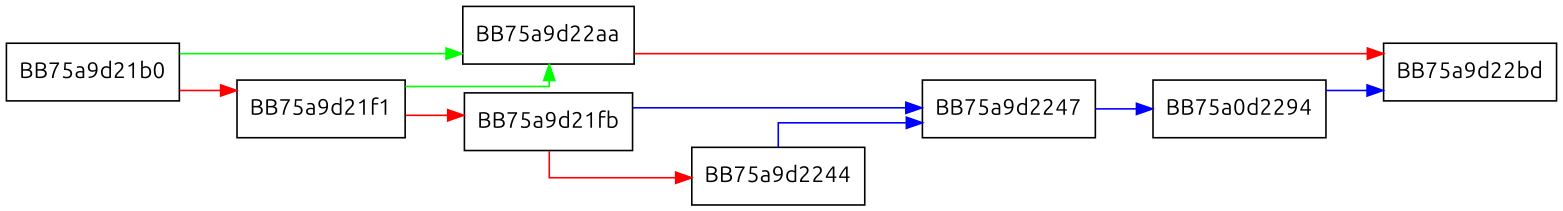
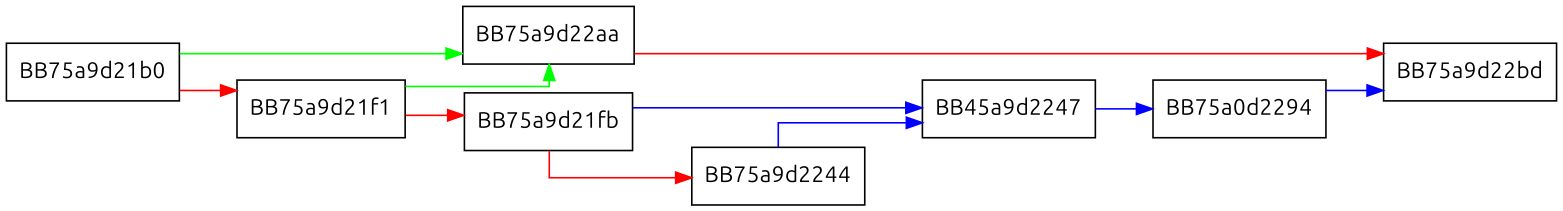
node "BB75a9d2247": label "BB75a9d2247" -> "BB45a9d2247"
